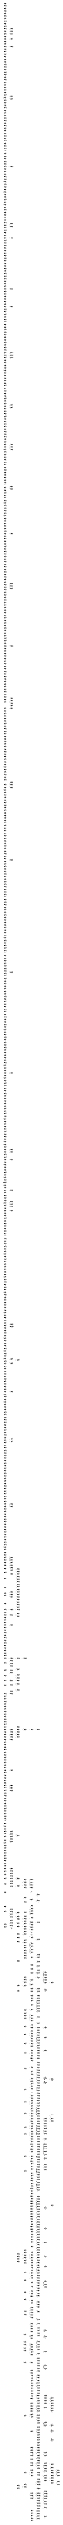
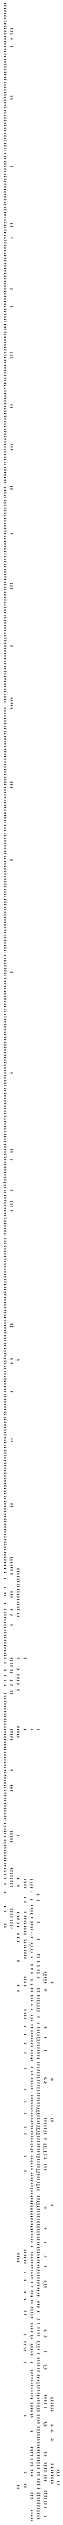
node "n05_456": added
